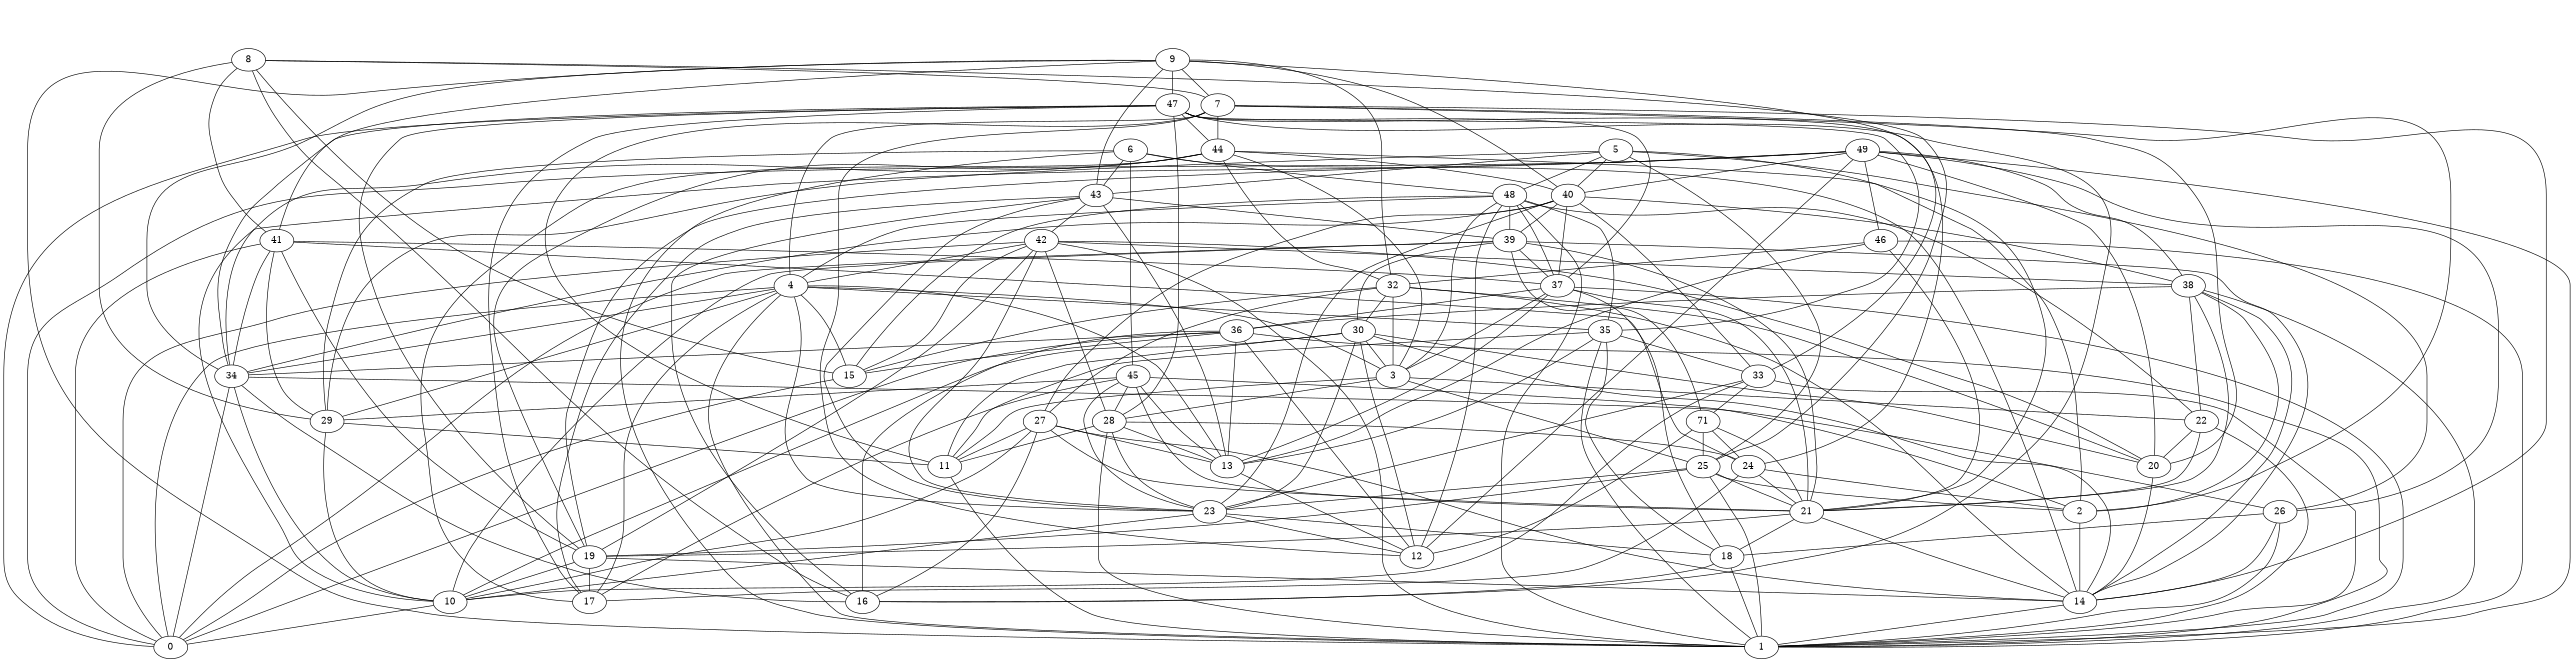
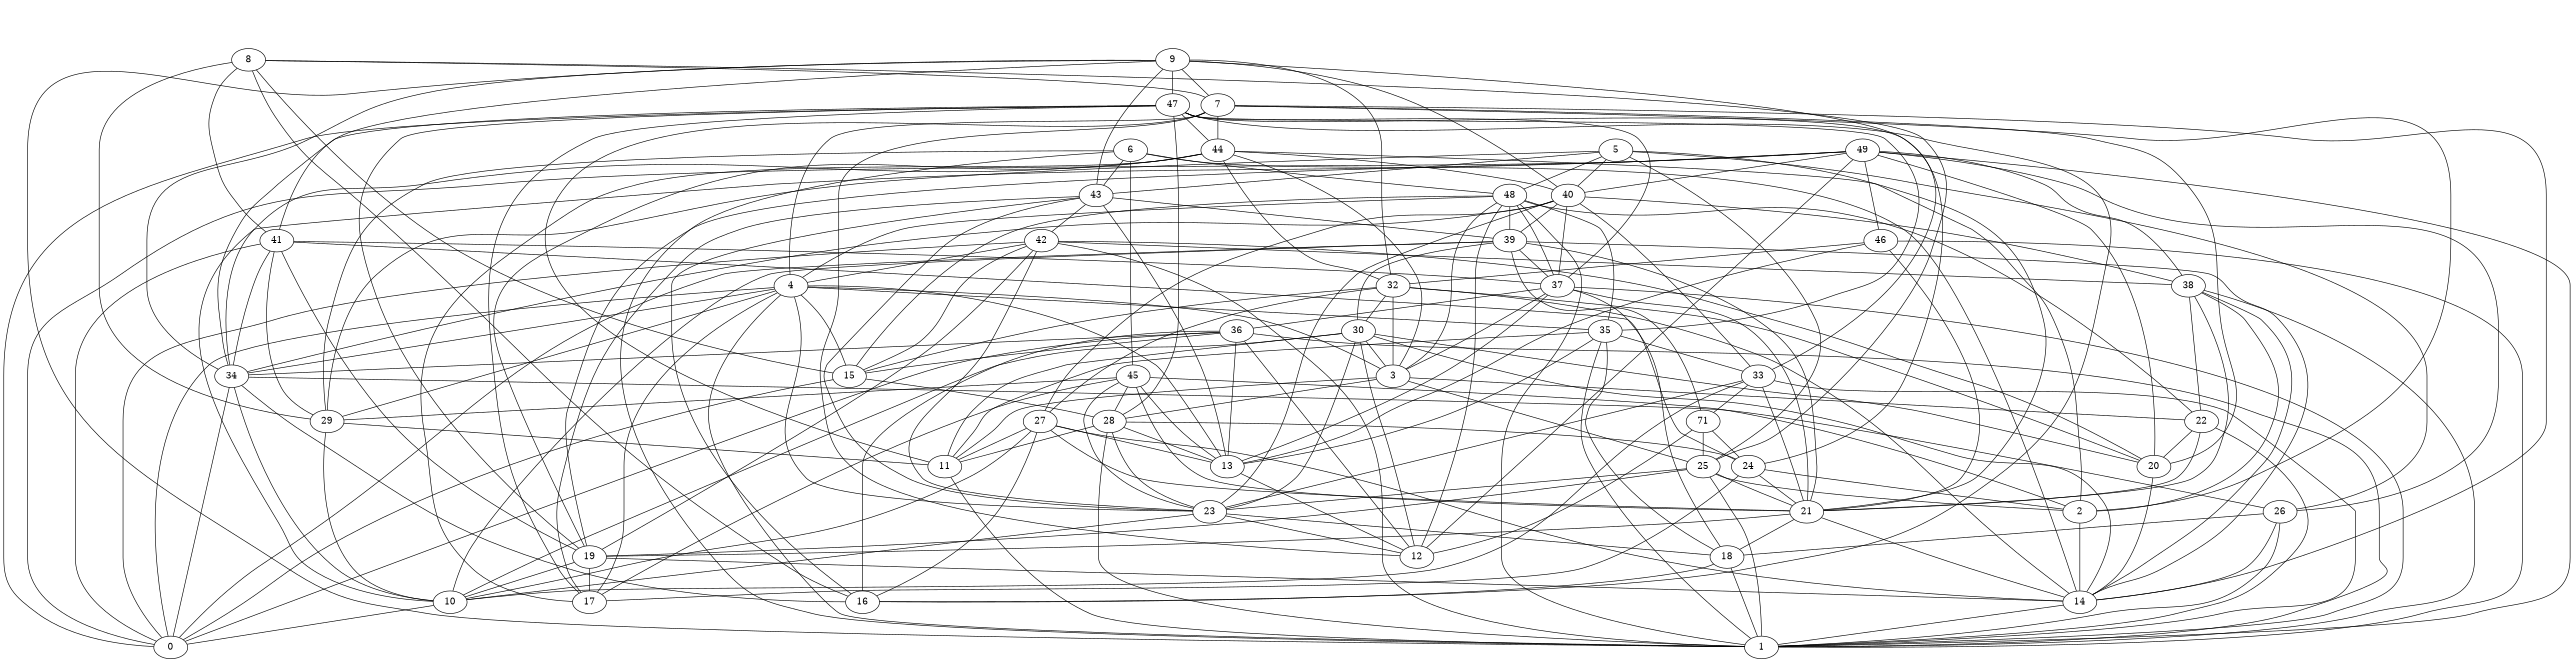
edge "38" -- "36": removed
edge "42" -- "28": now "15" -- "28"
edge "71" -- "21": now "33" -- "21"
